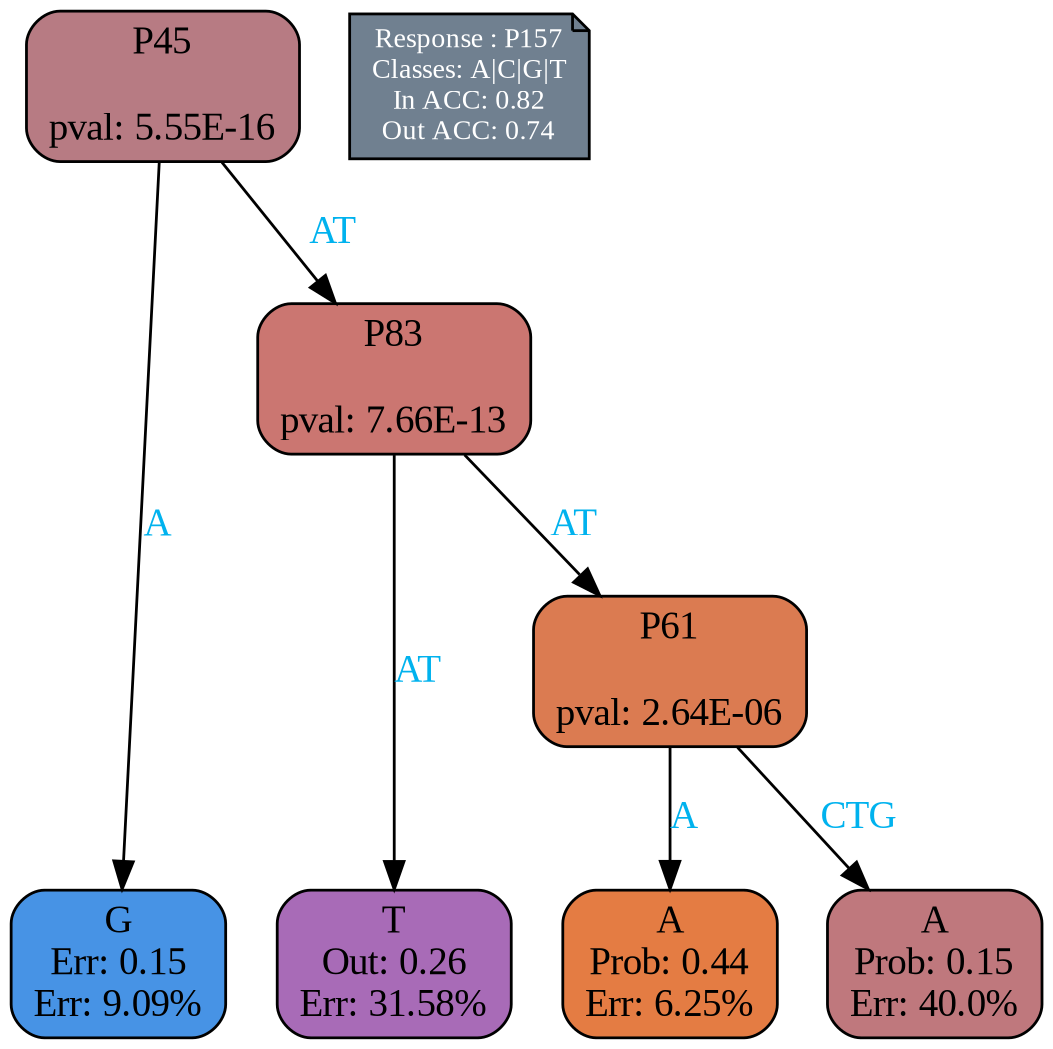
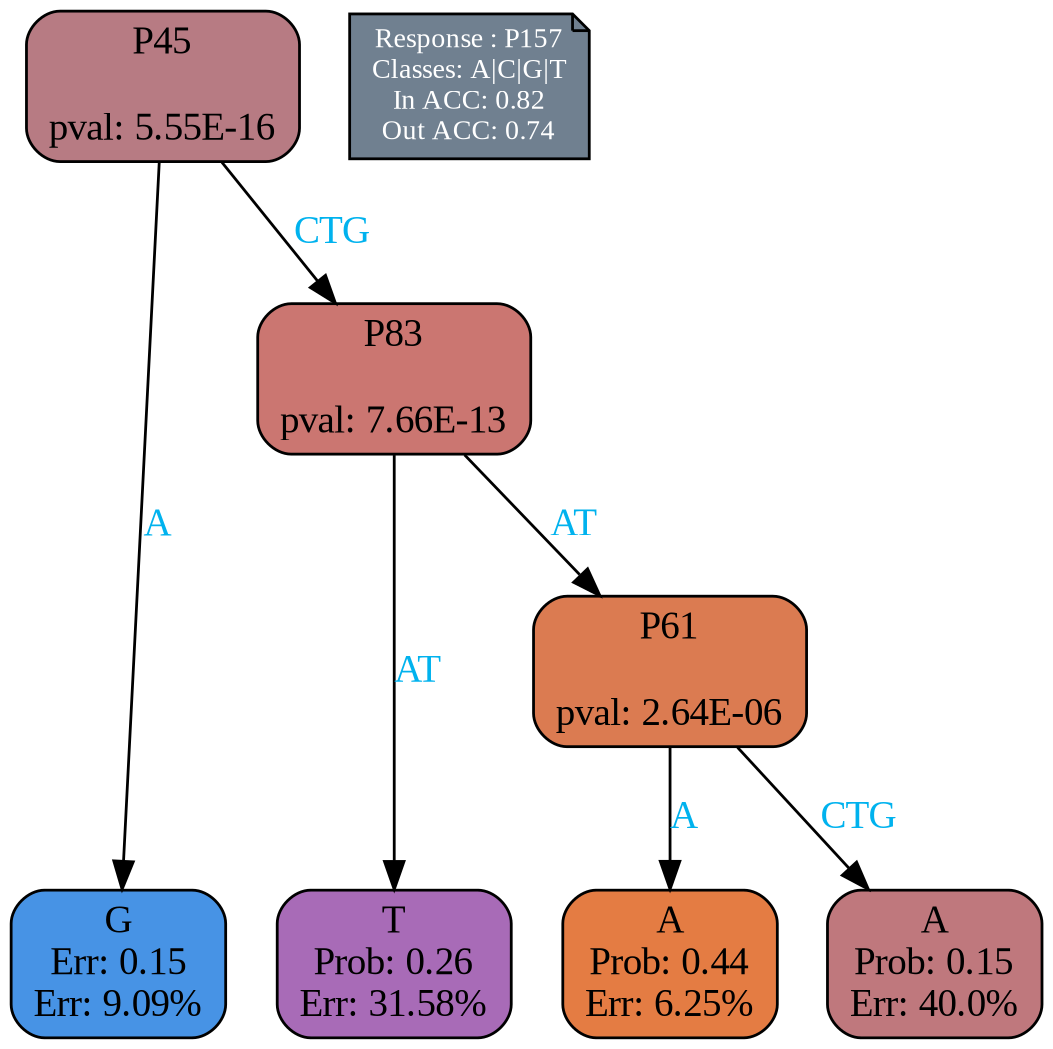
edge "P45 pval: 5.55E-16" -> "P83 pval: 7.66E-13": label "AT" -> "CTG"
node "T Out: 0.26 Err: 31.58%": label "T Out: 0.26 Err: 31.58%" -> "T Prob: 0.26 Err: 31.58%"
